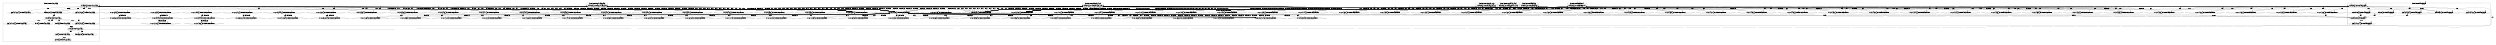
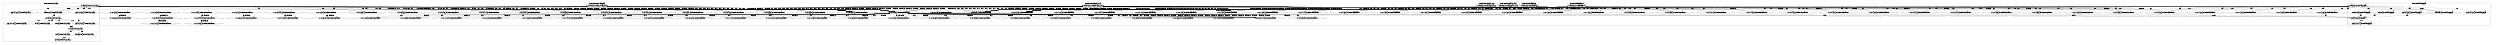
edge "10.1.80.247:8080#ServerID_OuterContainerID" -> "10.1.80.1:60248#ServerID_OuterContainerID": added, label "RESPONSE"
edge "27_sh#ServerID_79226724f3b6" -> "1_fwatchdog#ServerID_d4de233c55aa": now "10.1.80.1:48138#ServerID_OuterContainerID" -> "1_fwatchdog#ServerID_d4de233c55aa"
